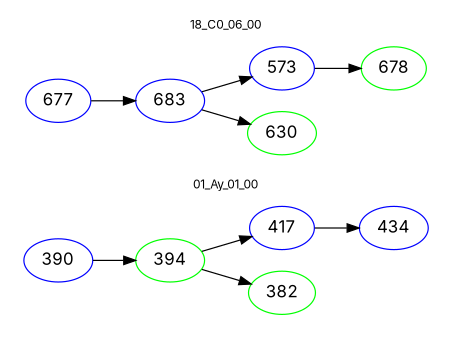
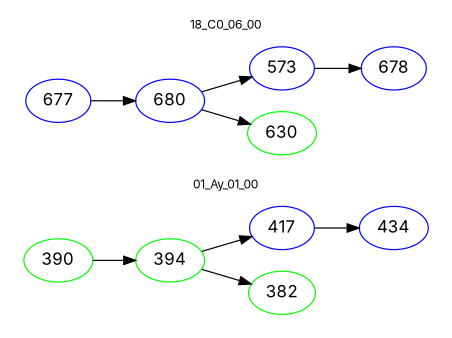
node "678": color green -> blue
node "683": label "683" -> "680"
node "390": color blue -> green
